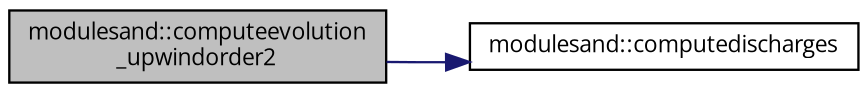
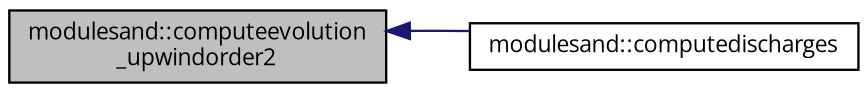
edge "modulesand::computeevolution _upwindorder2" -> "modulesand::computedischarges": reversed
